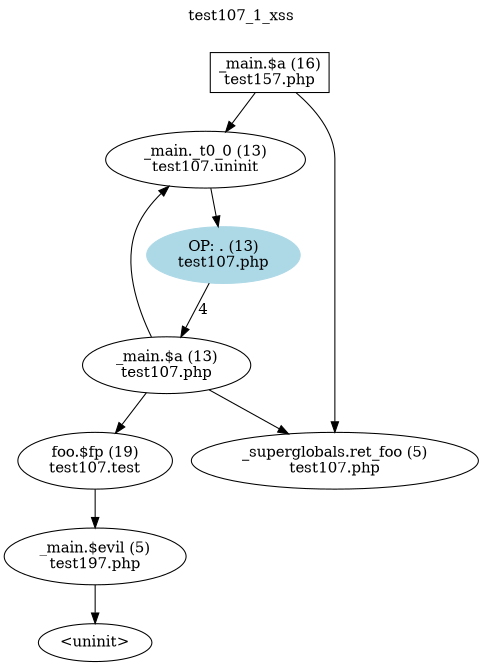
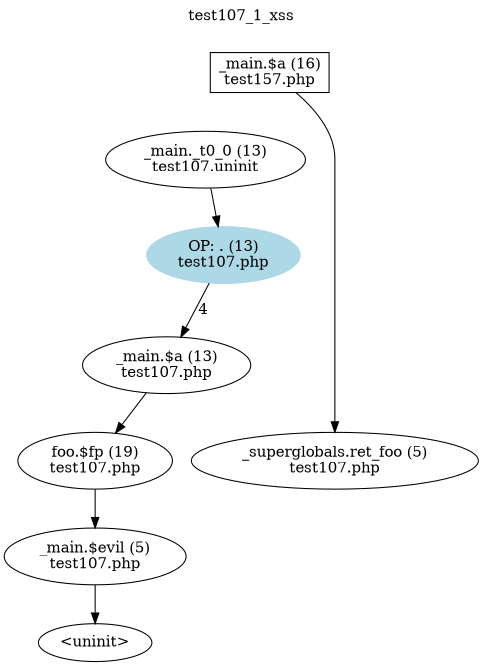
edge "_main.$a (16) test157.php" -> "_main._t0_0 (13) test107.uninit": removed
edge "_main.$a (13) test107.php" -> "_main._t0_0 (13) test107.uninit": removed
edge "_main.$a (13) test107.php" -> "_superglobals.ret_foo (5) test107.php": removed
node "foo.$fp (19) test107.test": label "foo.$fp (19) test107.test" -> "foo.$fp (19) test107.php"
node "_main.$evil (5) test197.php": label "_main.$evil (5) test197.php" -> "_main.$evil (5) test107.php"
